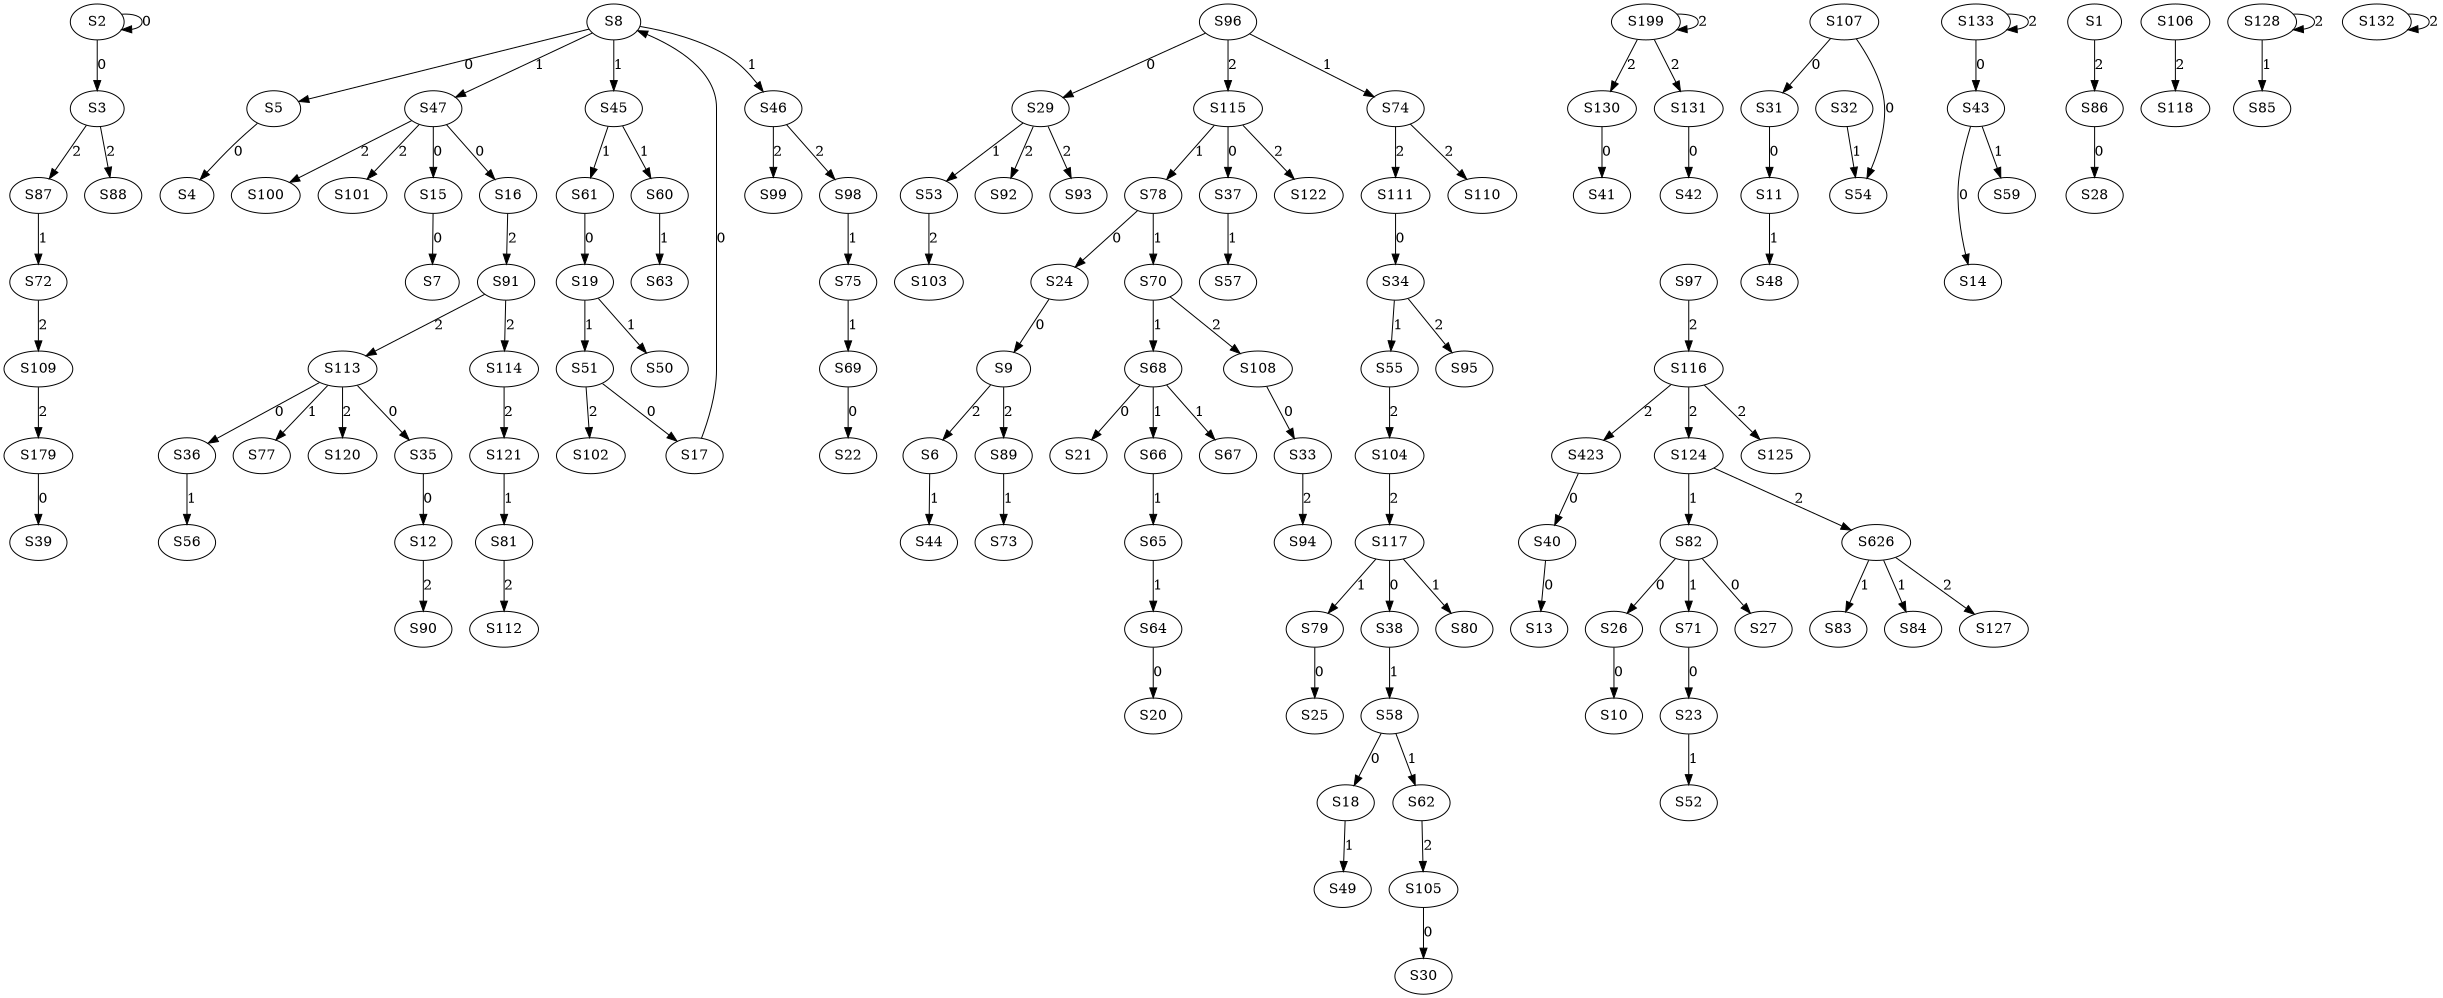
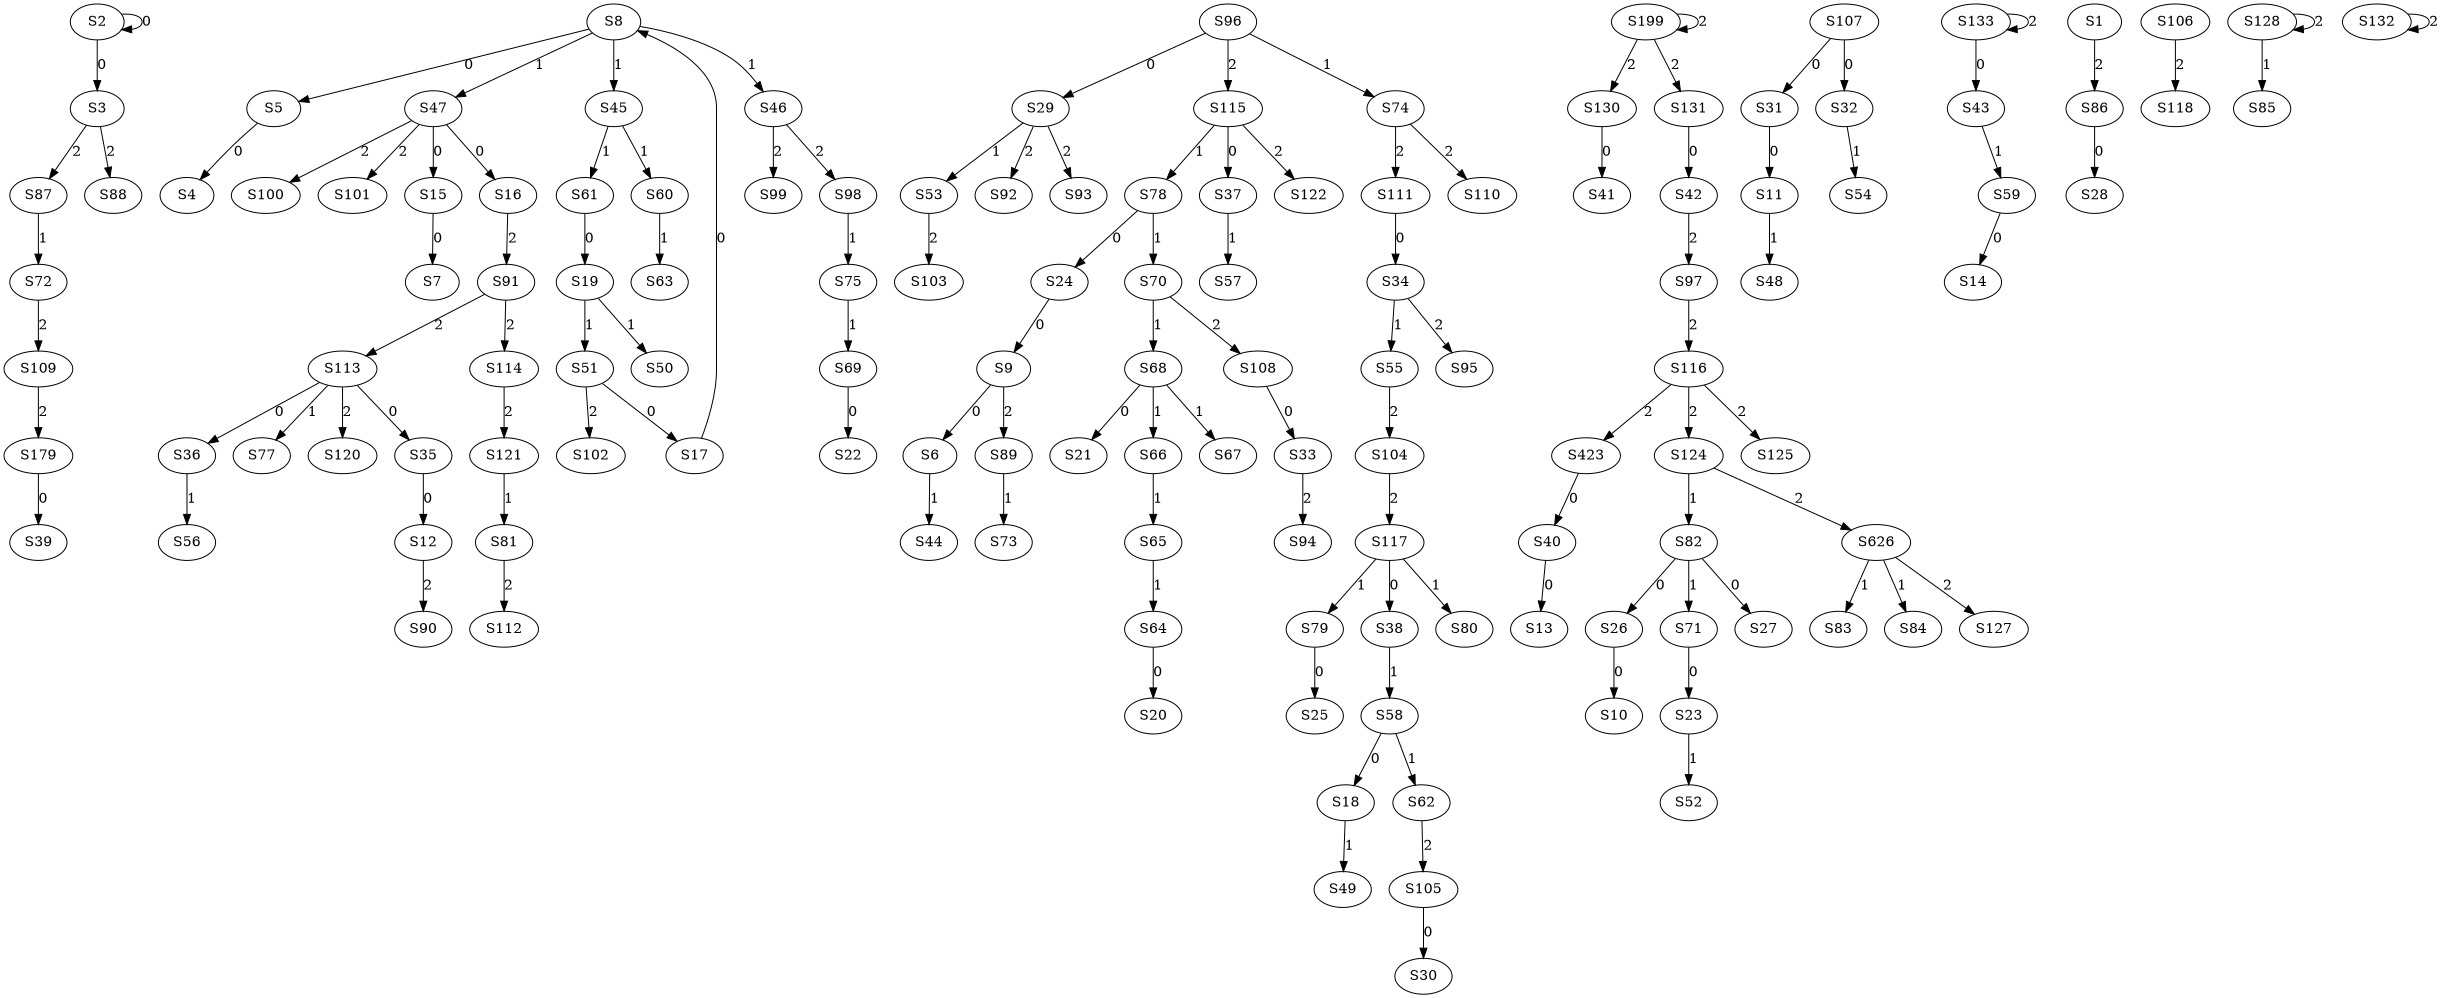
edge "S107" -> "S54": now "S107" -> "S32"
edge "S43" -> "S14": now "S59" -> "S14"
edge "S42" -> "S97": added, label "2"
edge "S9" -> "S6": label "2" -> "0"
